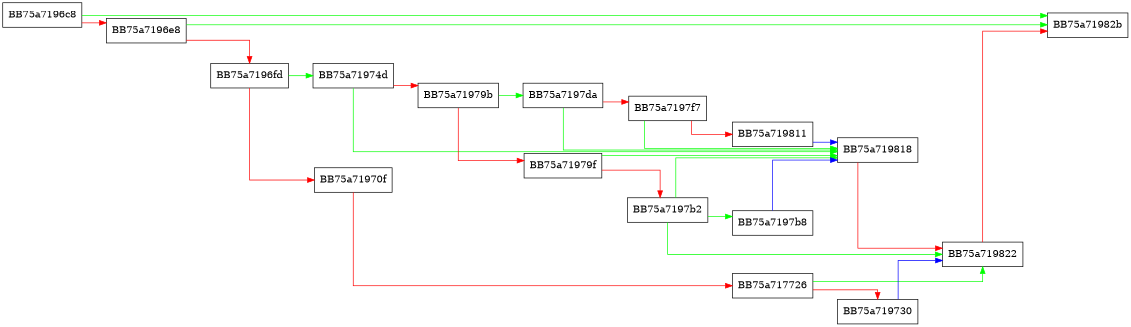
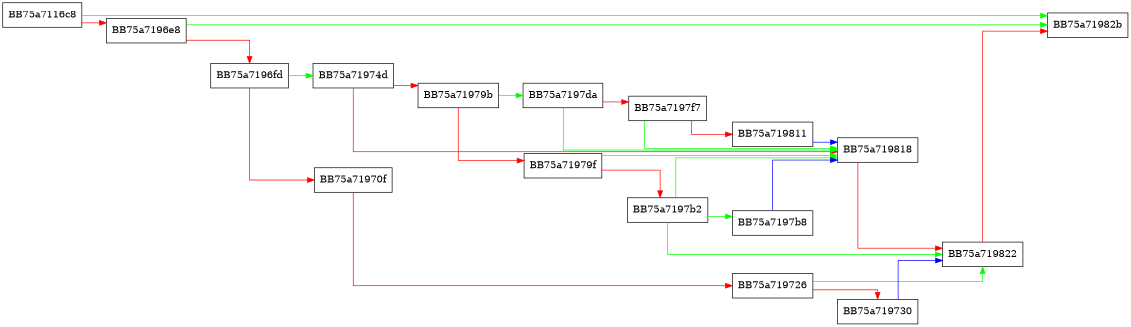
node "BB75a7196c8": label "BB75a7196c8" -> "BB75a7116c8"
edge "BB75a71974d" -> "BB75a719818": color green -> red
node "BB75a717726": label "BB75a717726" -> "BB75a719726"
